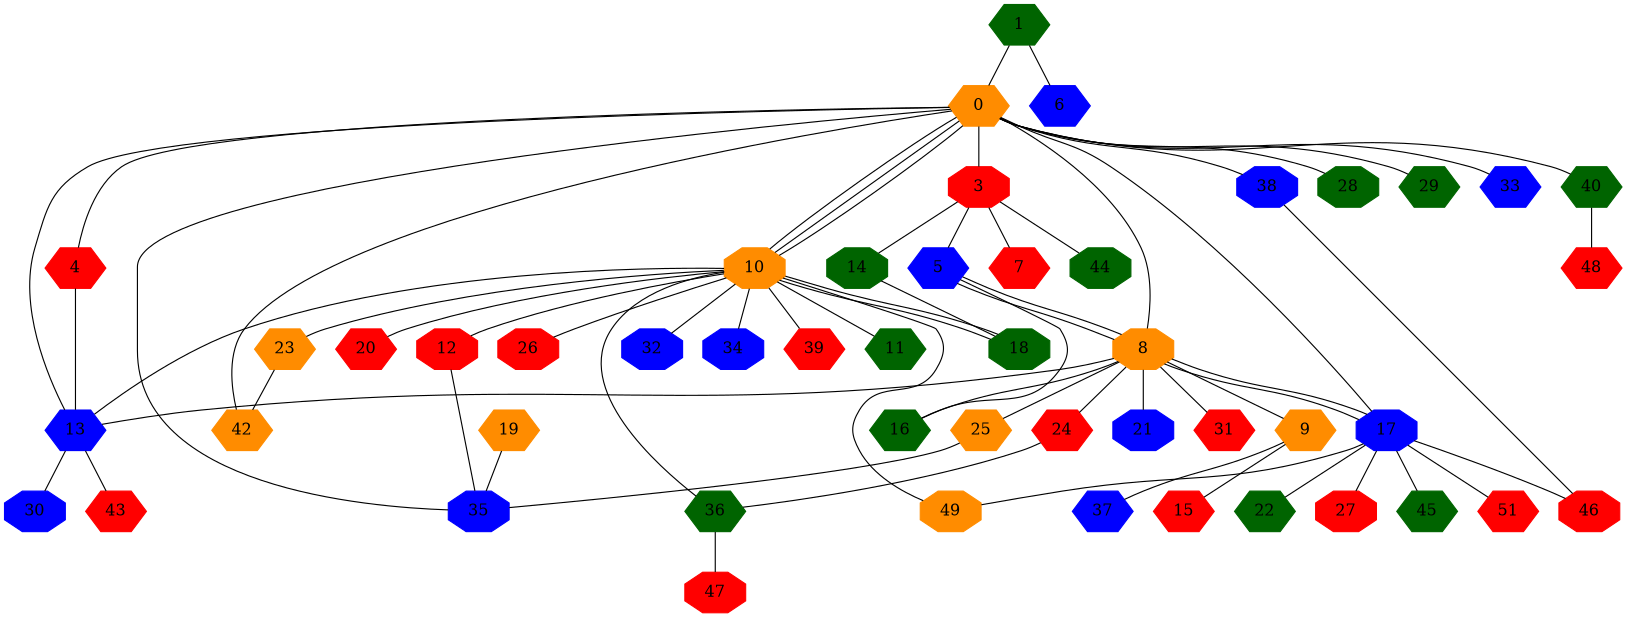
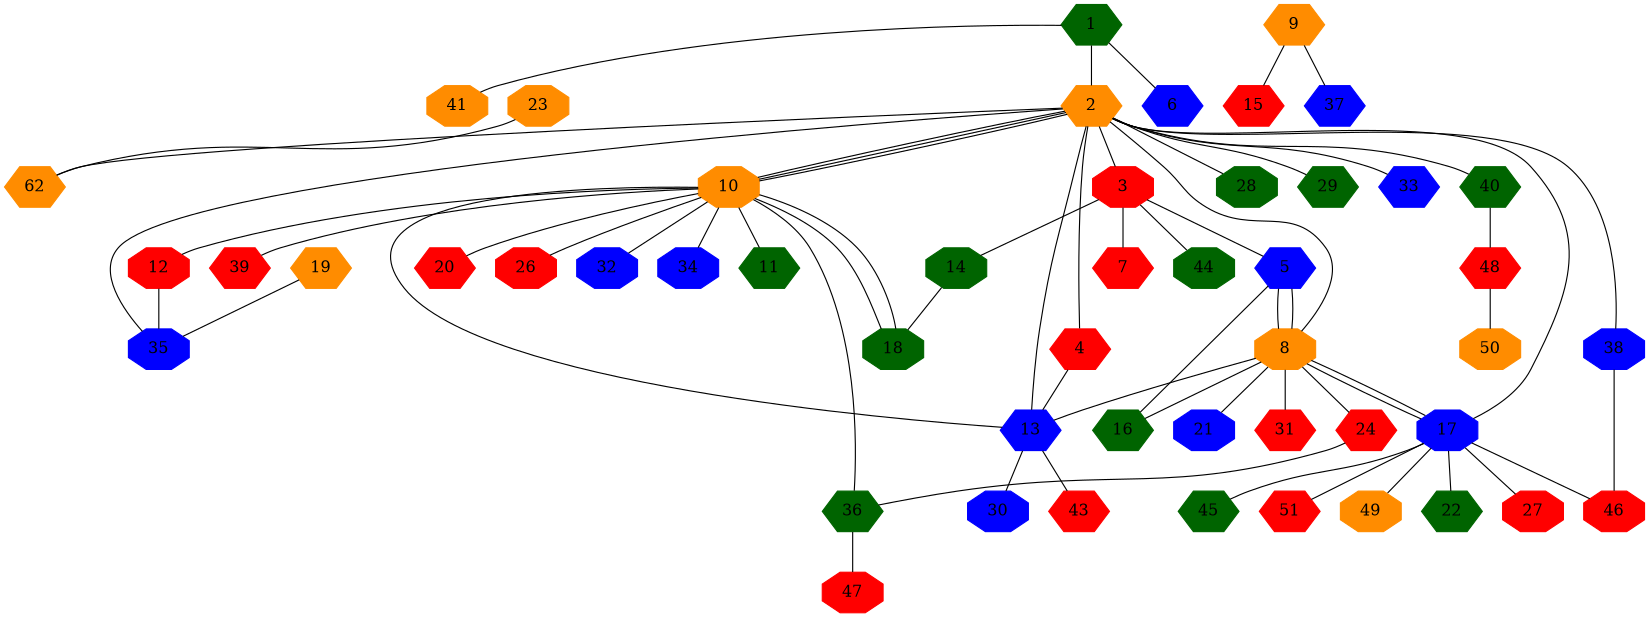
node "41": added
node "0": label "0" -> "2"
edge "10" -- "23": removed
node "23": shape hexagon -> octagon
node "50": added
edge "10" -- "49": removed
edge "8" -- "9": removed
node "42": label "42" -> "62"
node "25": removed
